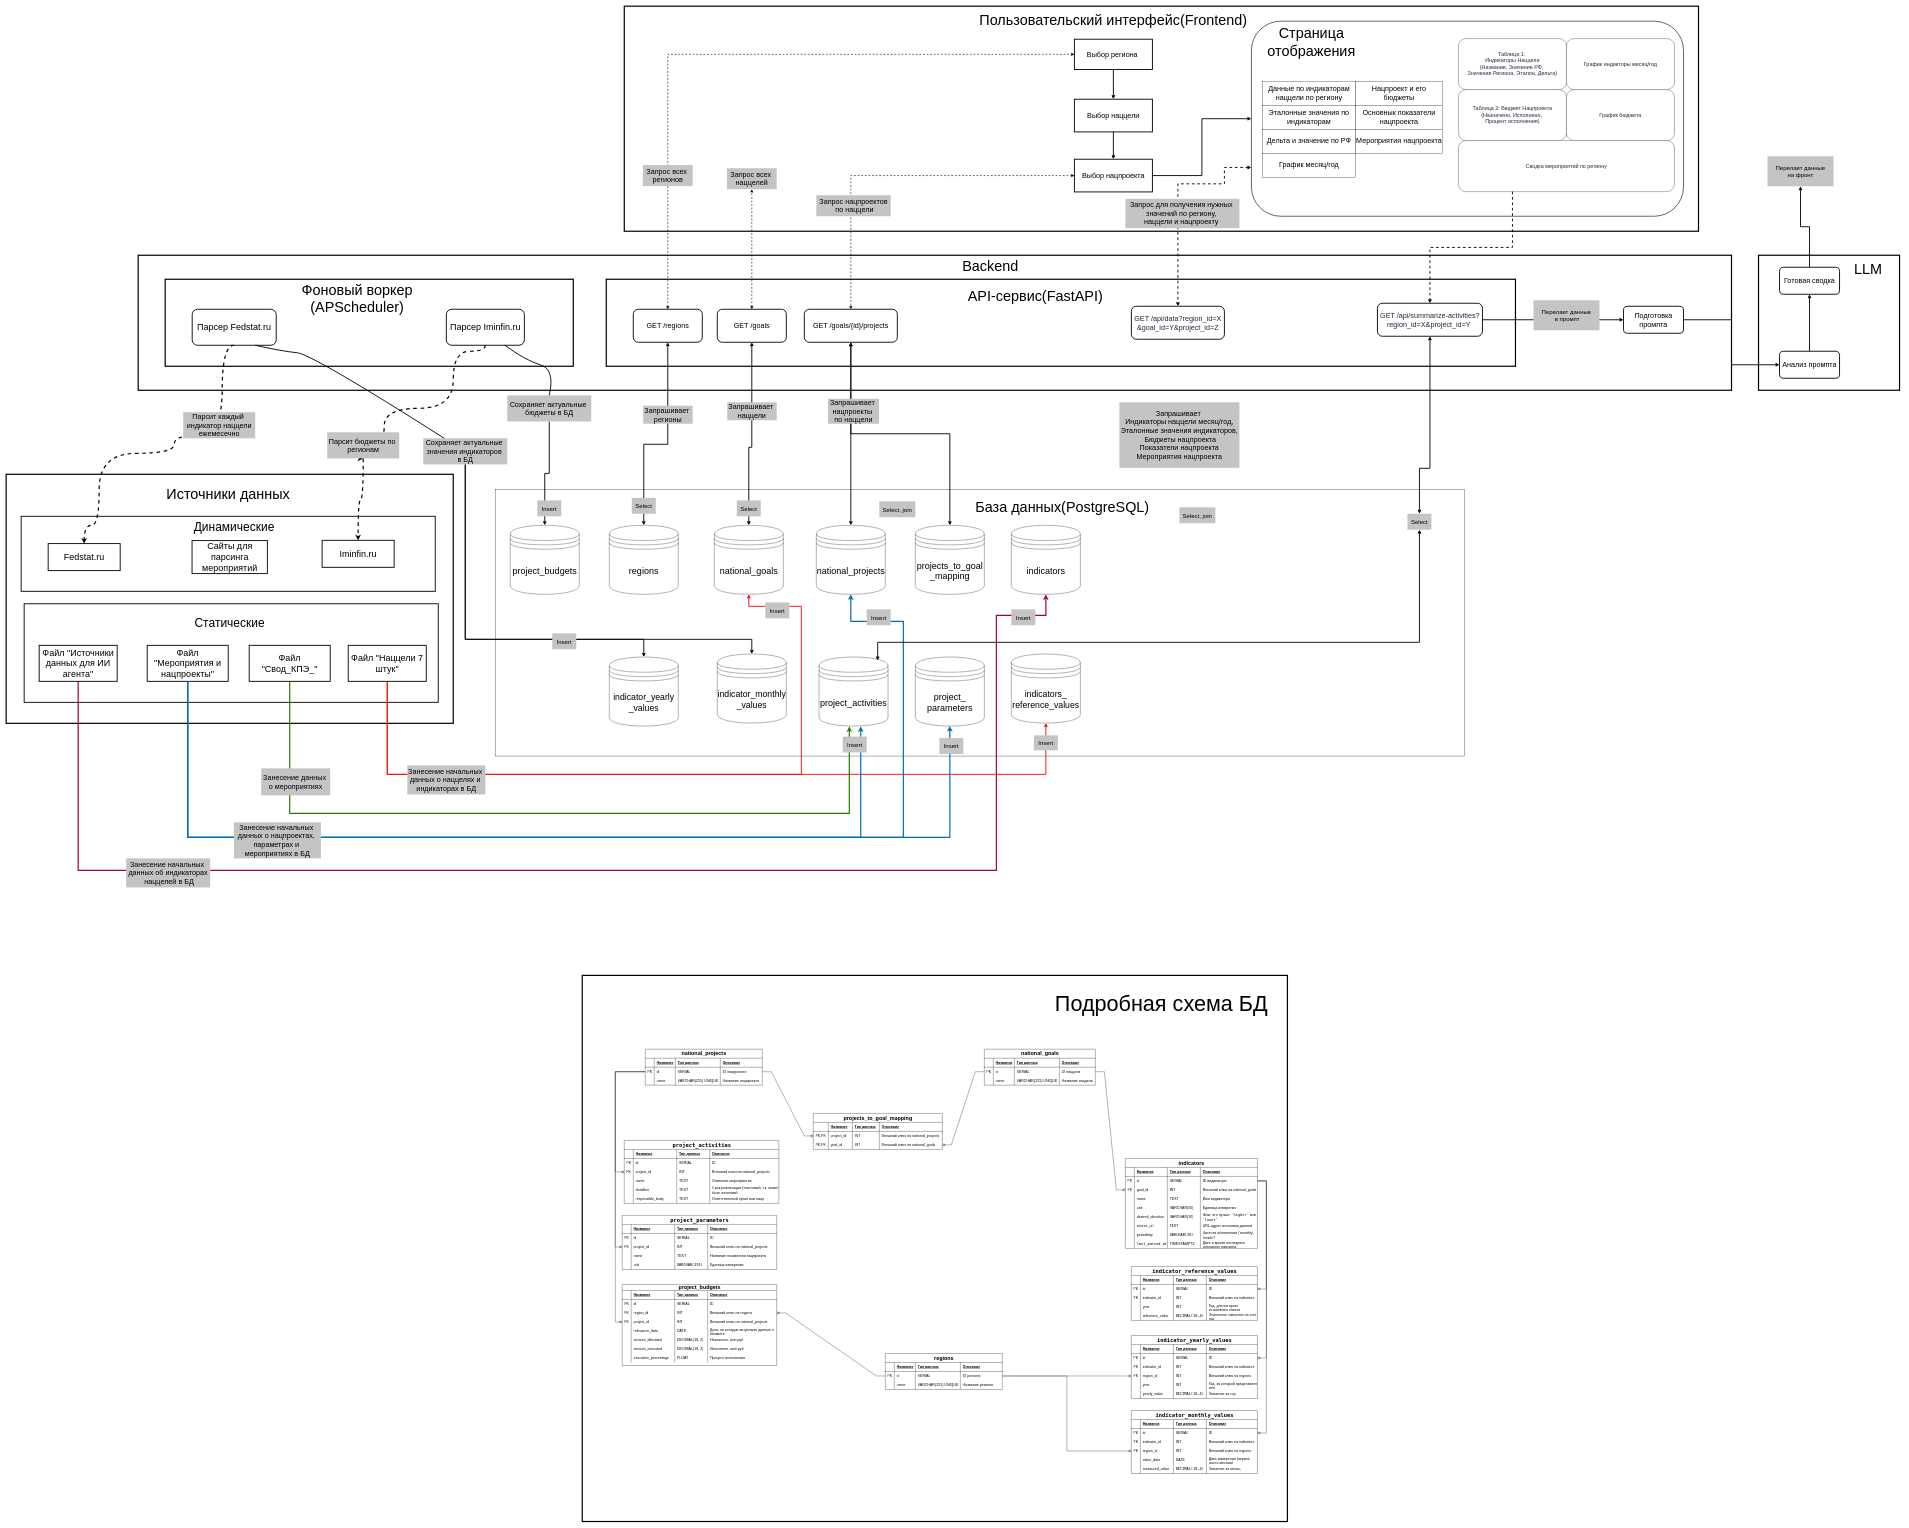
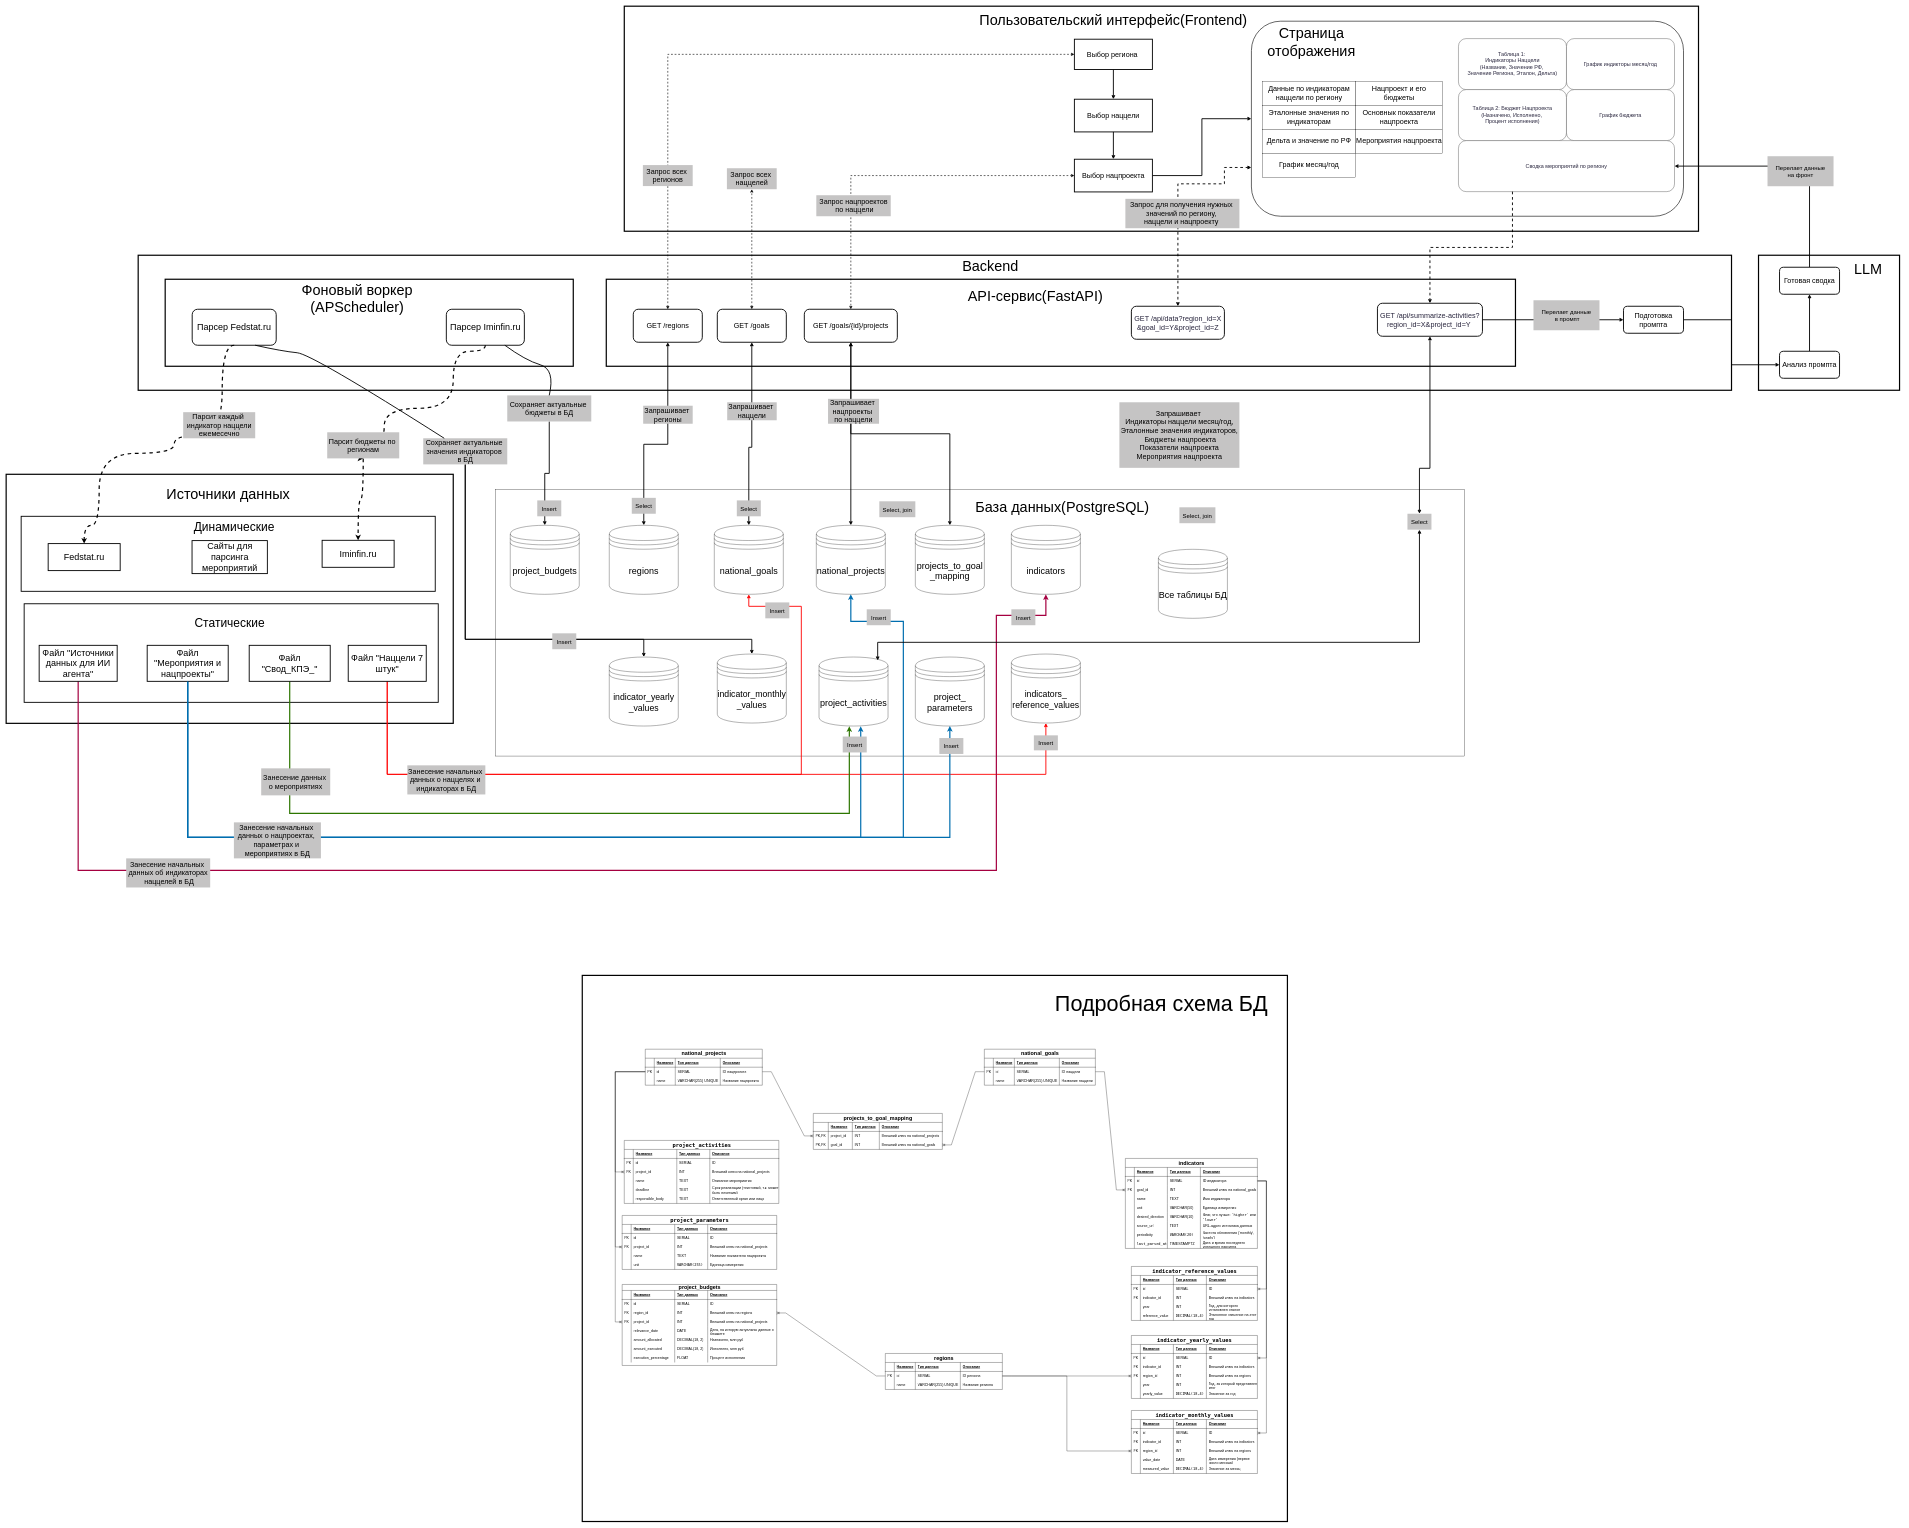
edge "Готовая сводка" -> "Перелает данные на фронт": now "Готовая сводка" -> "Сводка мероприятий по региону"
node "Все таблицы БД": added
